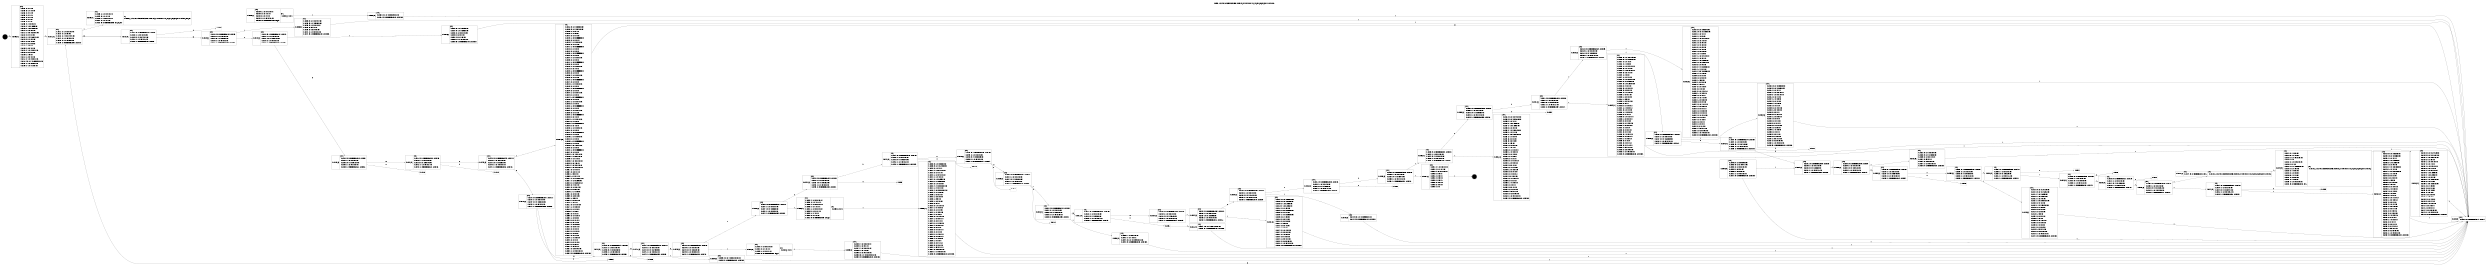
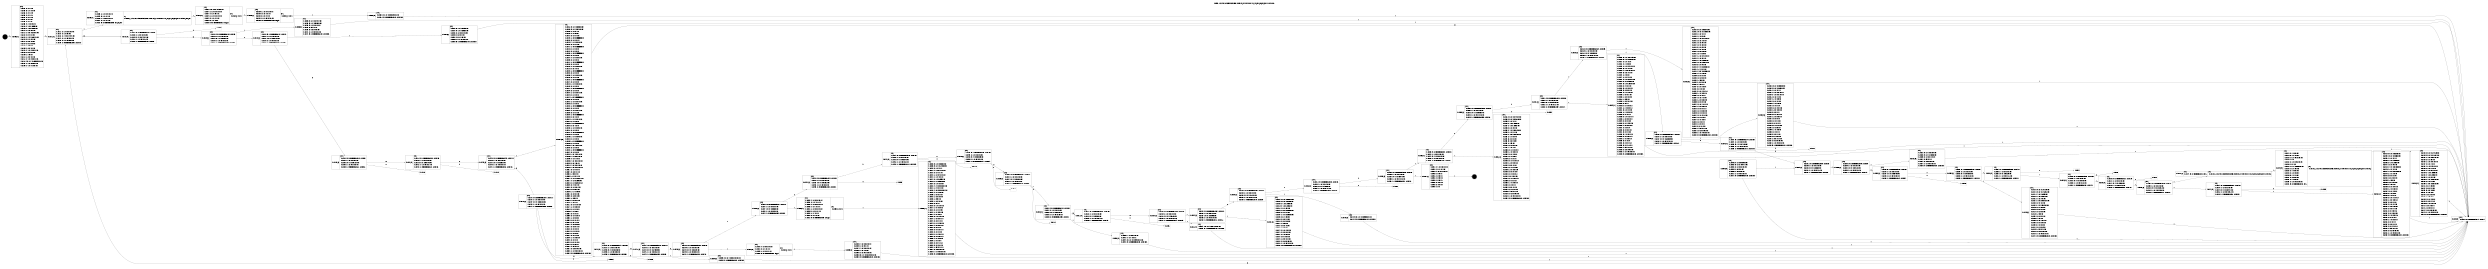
node "0x402368 [29]": added
edge "0x401710 [28]" -> "0x40172c [28]": reversed
edge "0x4025a4" -> "0x402344 [15]": now "0x401860 [28]" -> "0x402344 [15]"
